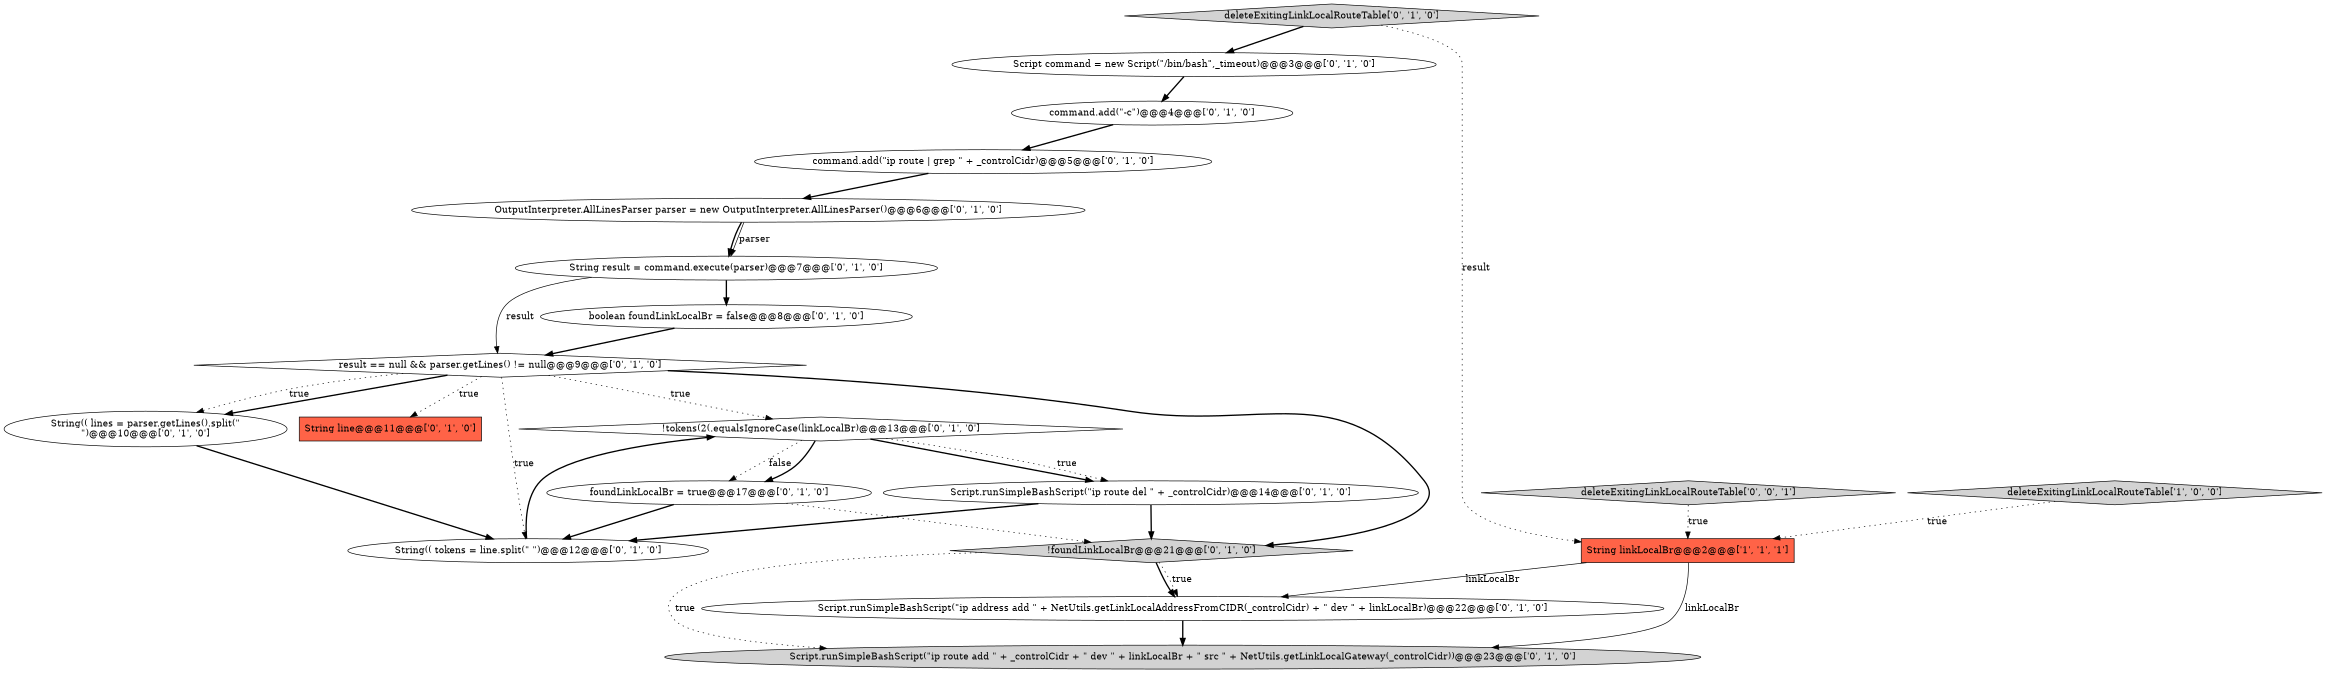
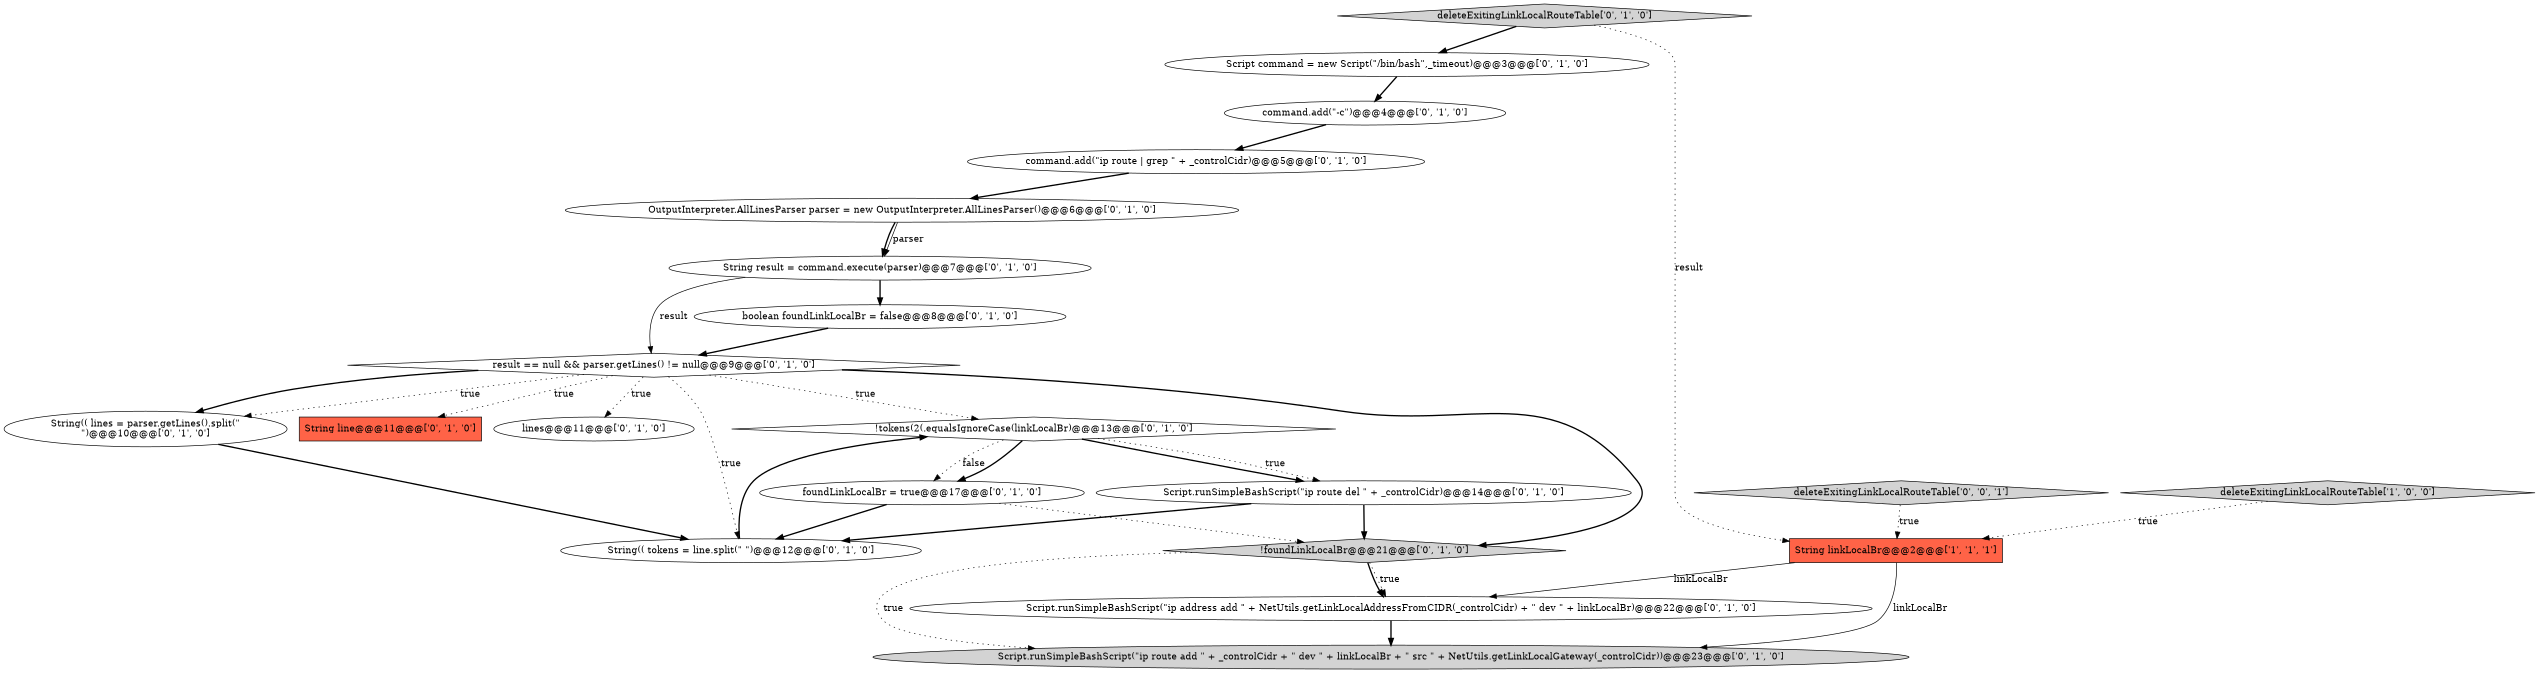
node "lines@@@11@@@['0', '1', '0']": added
